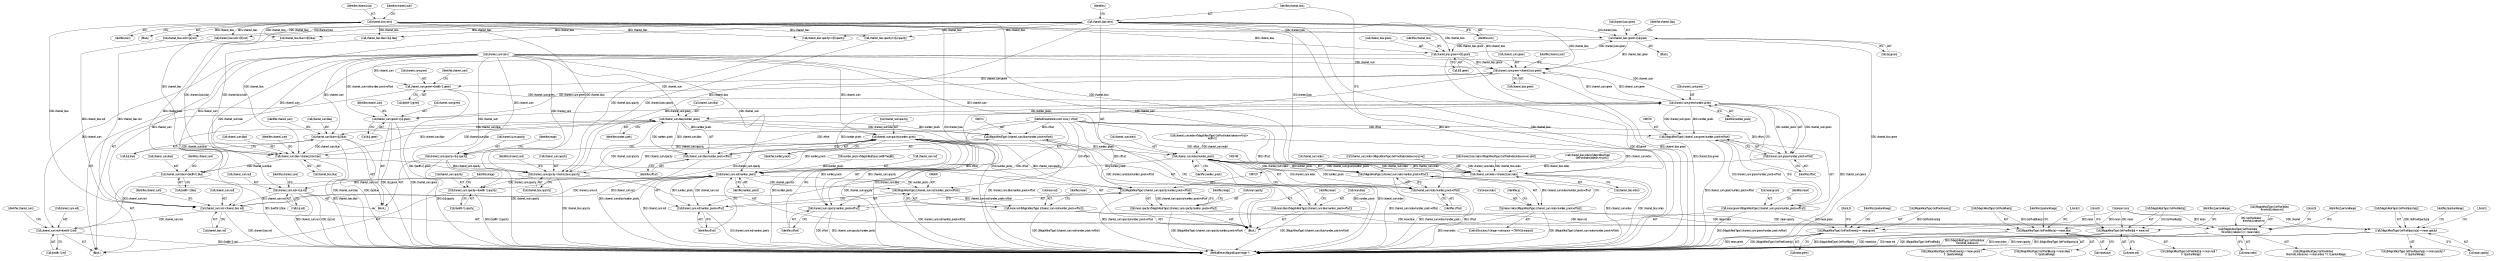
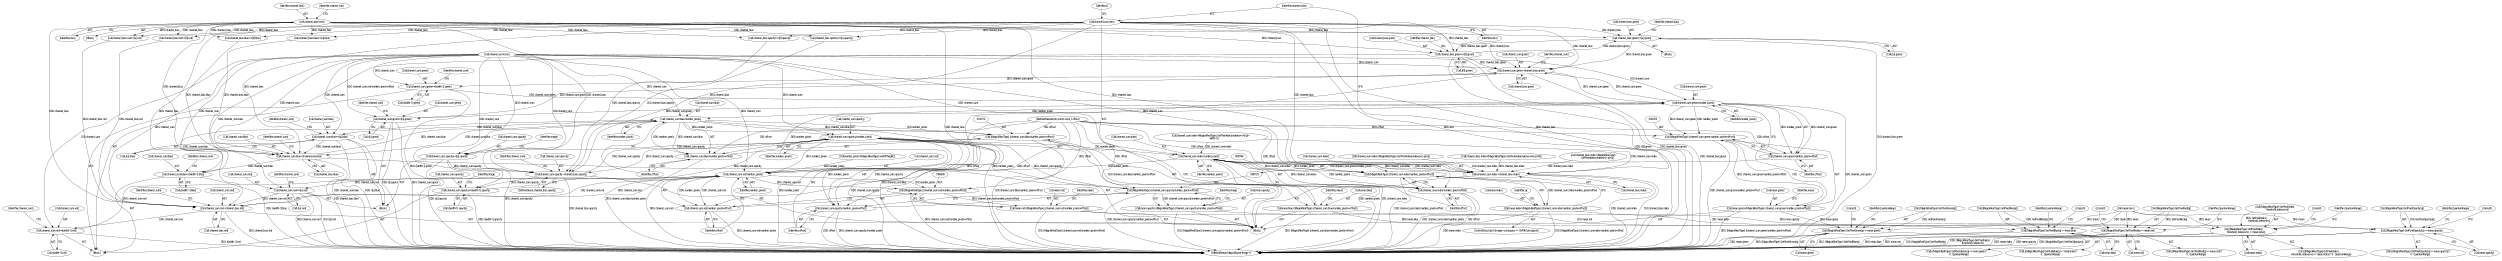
node "(Call,channel_bias.opacity)": label "(Call,channel_bias.opacity)" -> "(GetPixelGreen,channel_bias.opacity)"
edge "(Call,mean=zero)" -> "(Call,(MagickRealType) GetPixelOpacity(q) <= mean.opacity)": label "DDG: channel" -> "DDG: mean"
